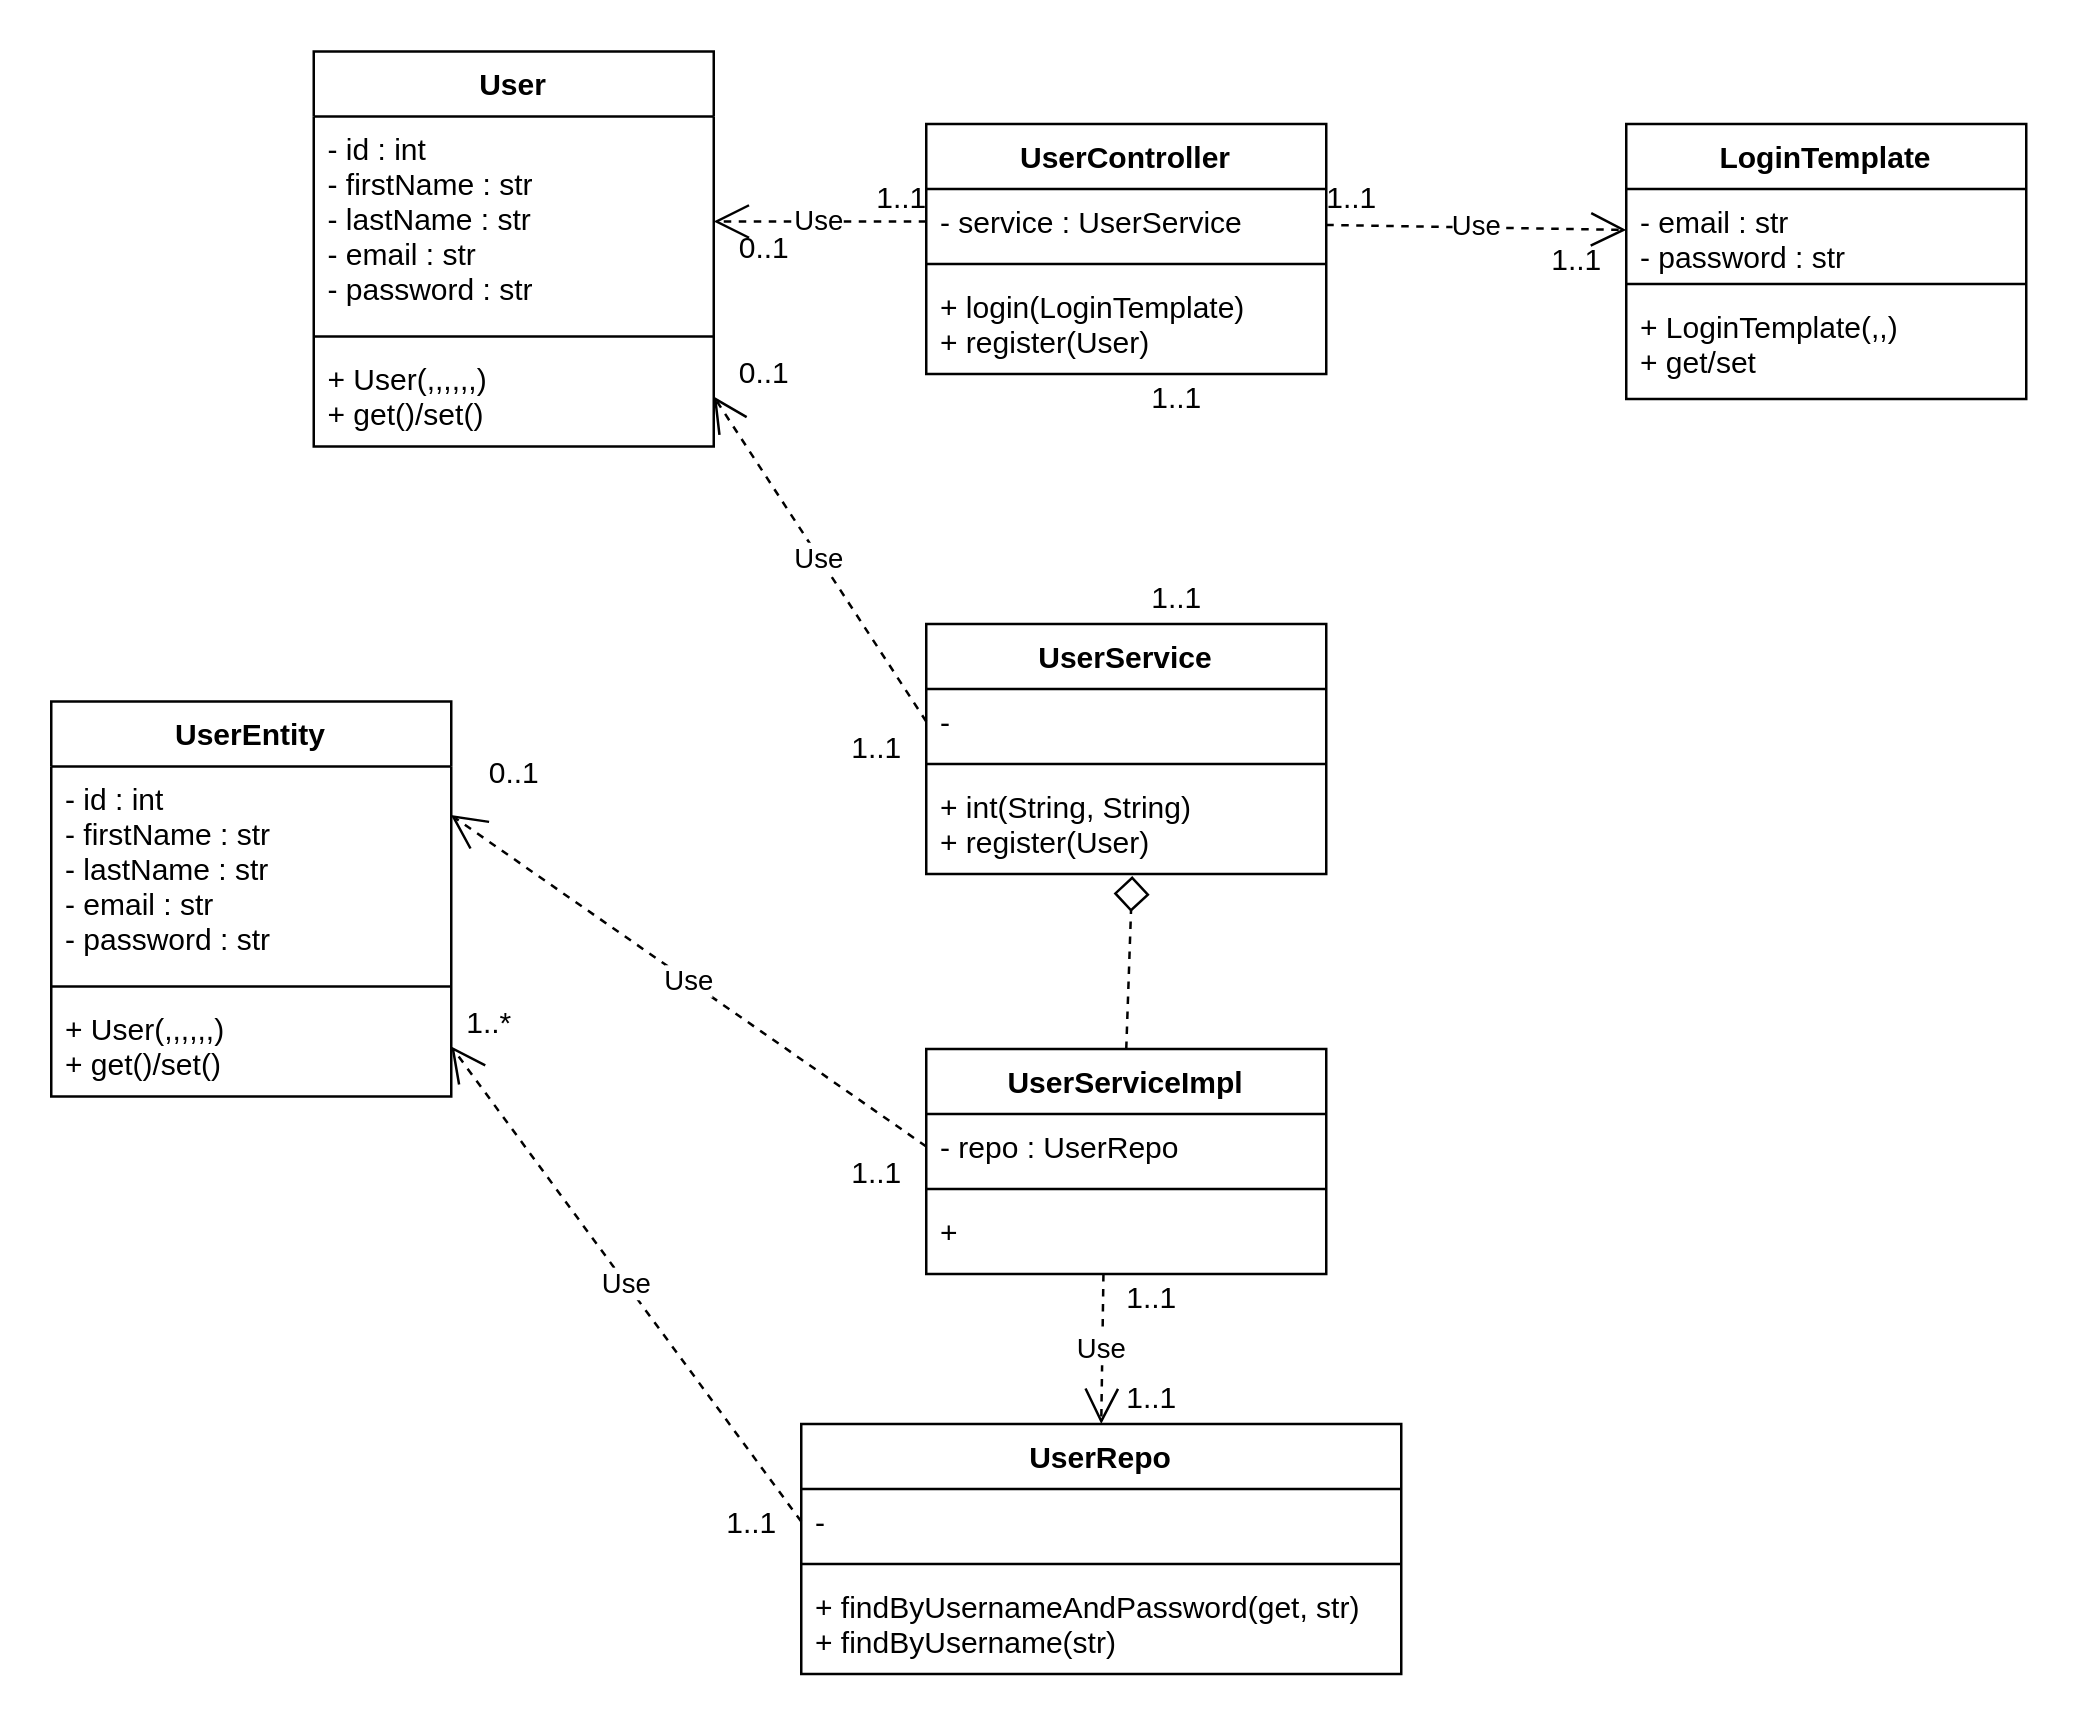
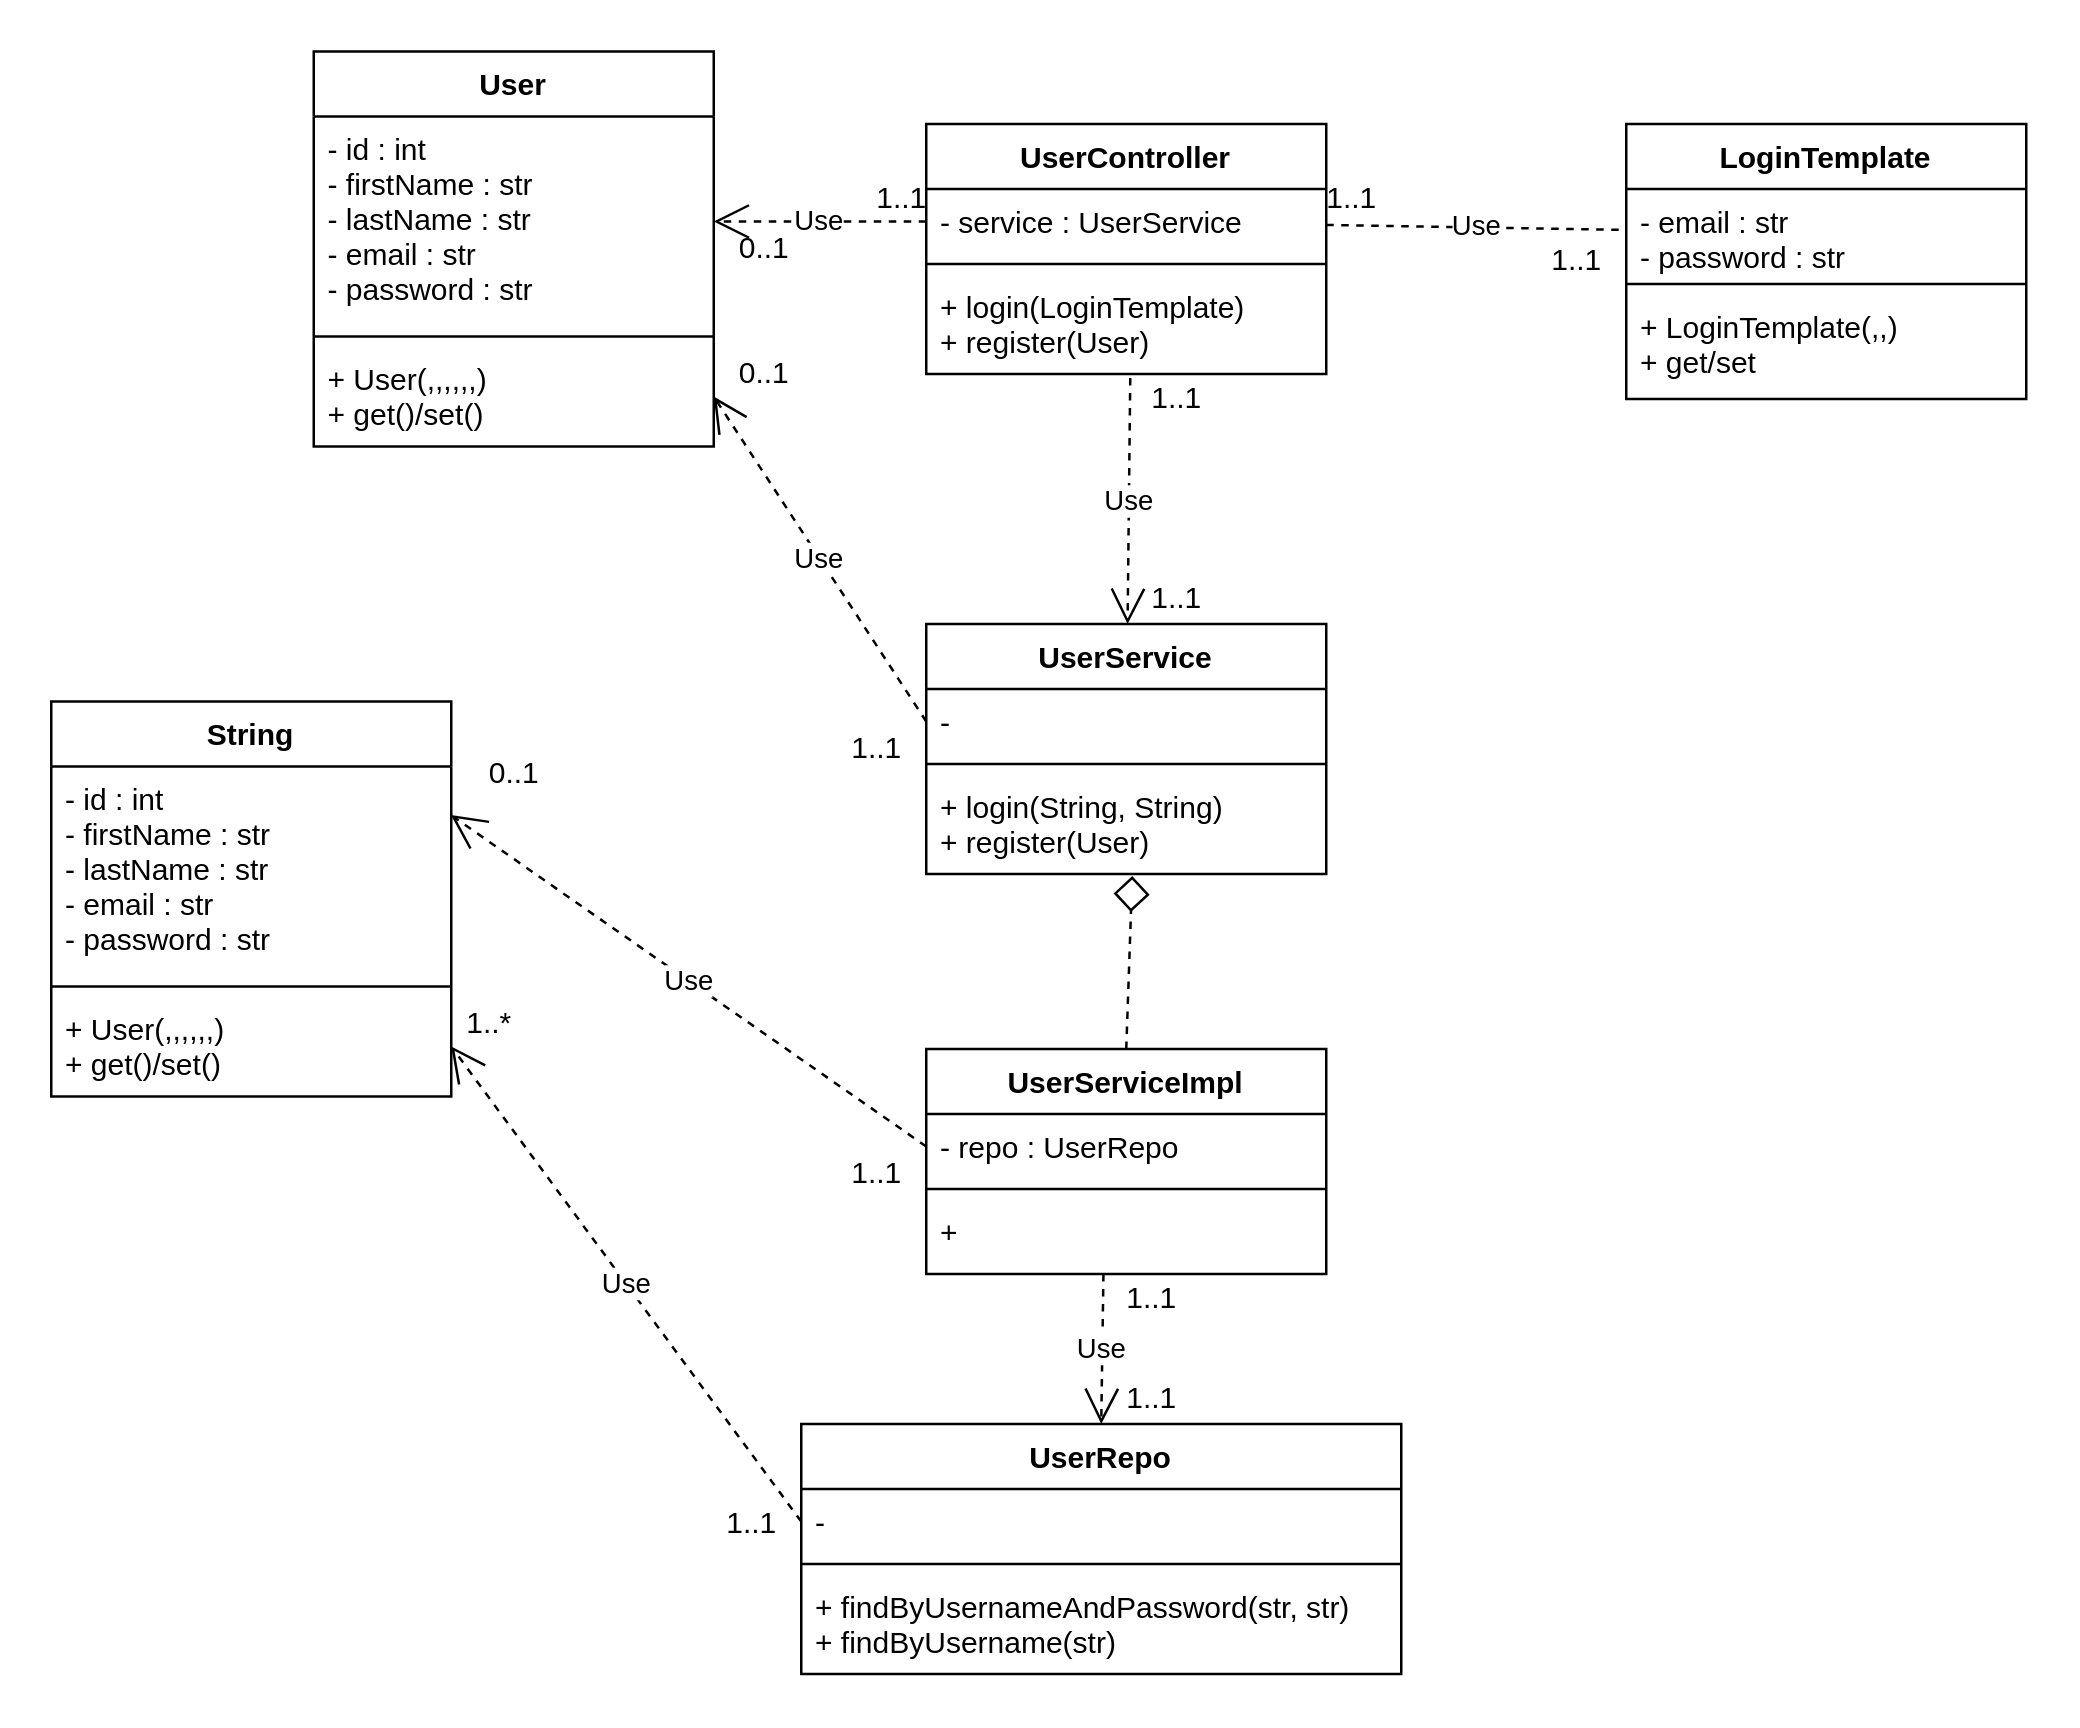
edge "- service : UserService" -> "- email : str - password : str": arrowhead open -> none
edge "+ login(LoginTemplate) + register(User)" -> "UserService": added, label "Use"
node "UserEntity": label "UserEntity" -> "String"
node "+ int(String, String) + register(User)": label "+ int(String, String) + register(User)" -> "+ login(String, String) + register(User)"
node "+ findByUsernameAndPassword(get, str) + findByUsername(str)": label "+ findByUsernameAndPassword(get, str) + findByUsername(str)" -> "+ findByUsernameAndPassword(str, str) + findByUsername(str)"
